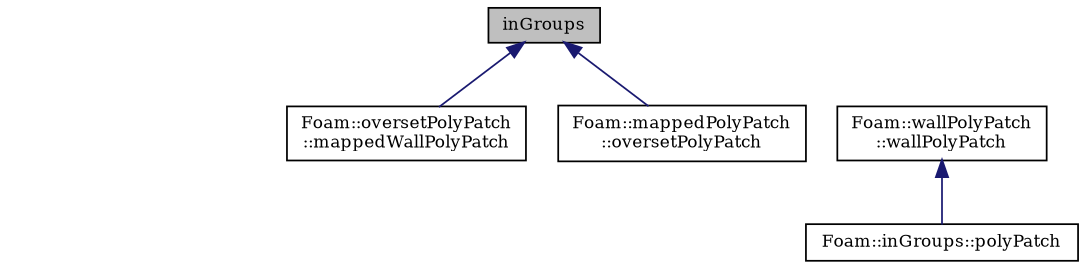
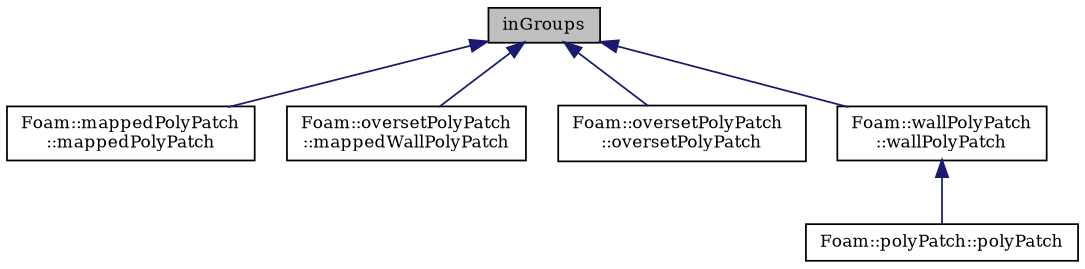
edge "Foam::wallPolyPatch ::wallPolyPatch" -> "inGroups": added
node "Foam::mappedPolyPatch ::mappedPolyPatch": added
node "Foam::mappedPolyPatch ::oversetPolyPatch": label "Foam::mappedPolyPatch ::oversetPolyPatch" -> "Foam::oversetPolyPatch ::oversetPolyPatch"
node "Foam::inGroups::polyPatch": label "Foam::inGroups::polyPatch" -> "Foam::polyPatch::polyPatch"
